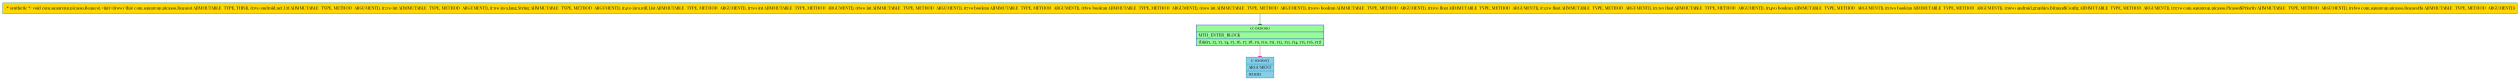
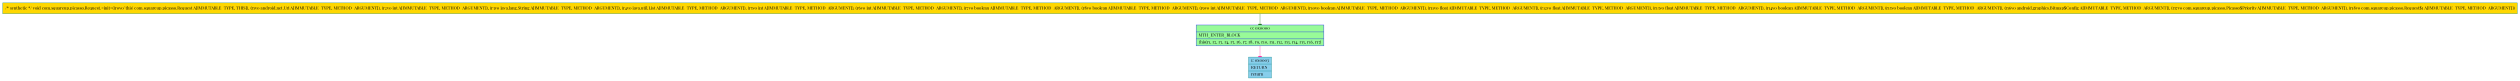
node "1: 0x0003": text "ARGUMENT" -> "RETURN"
